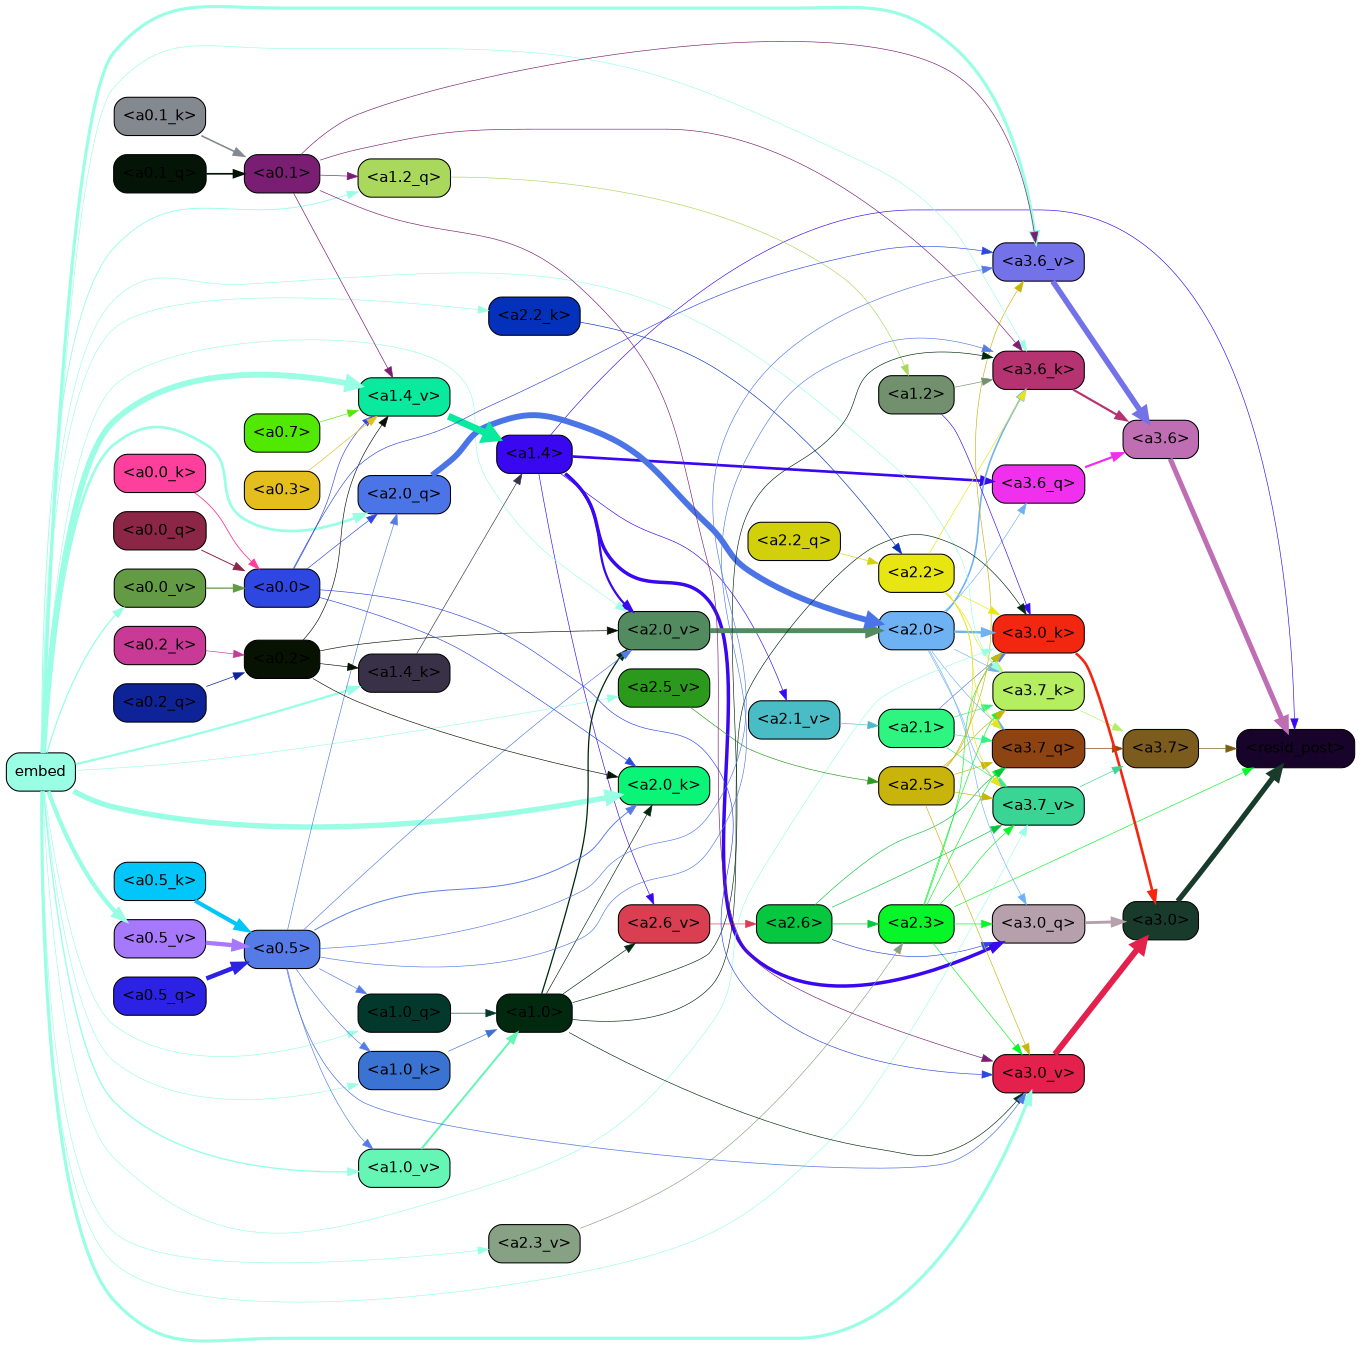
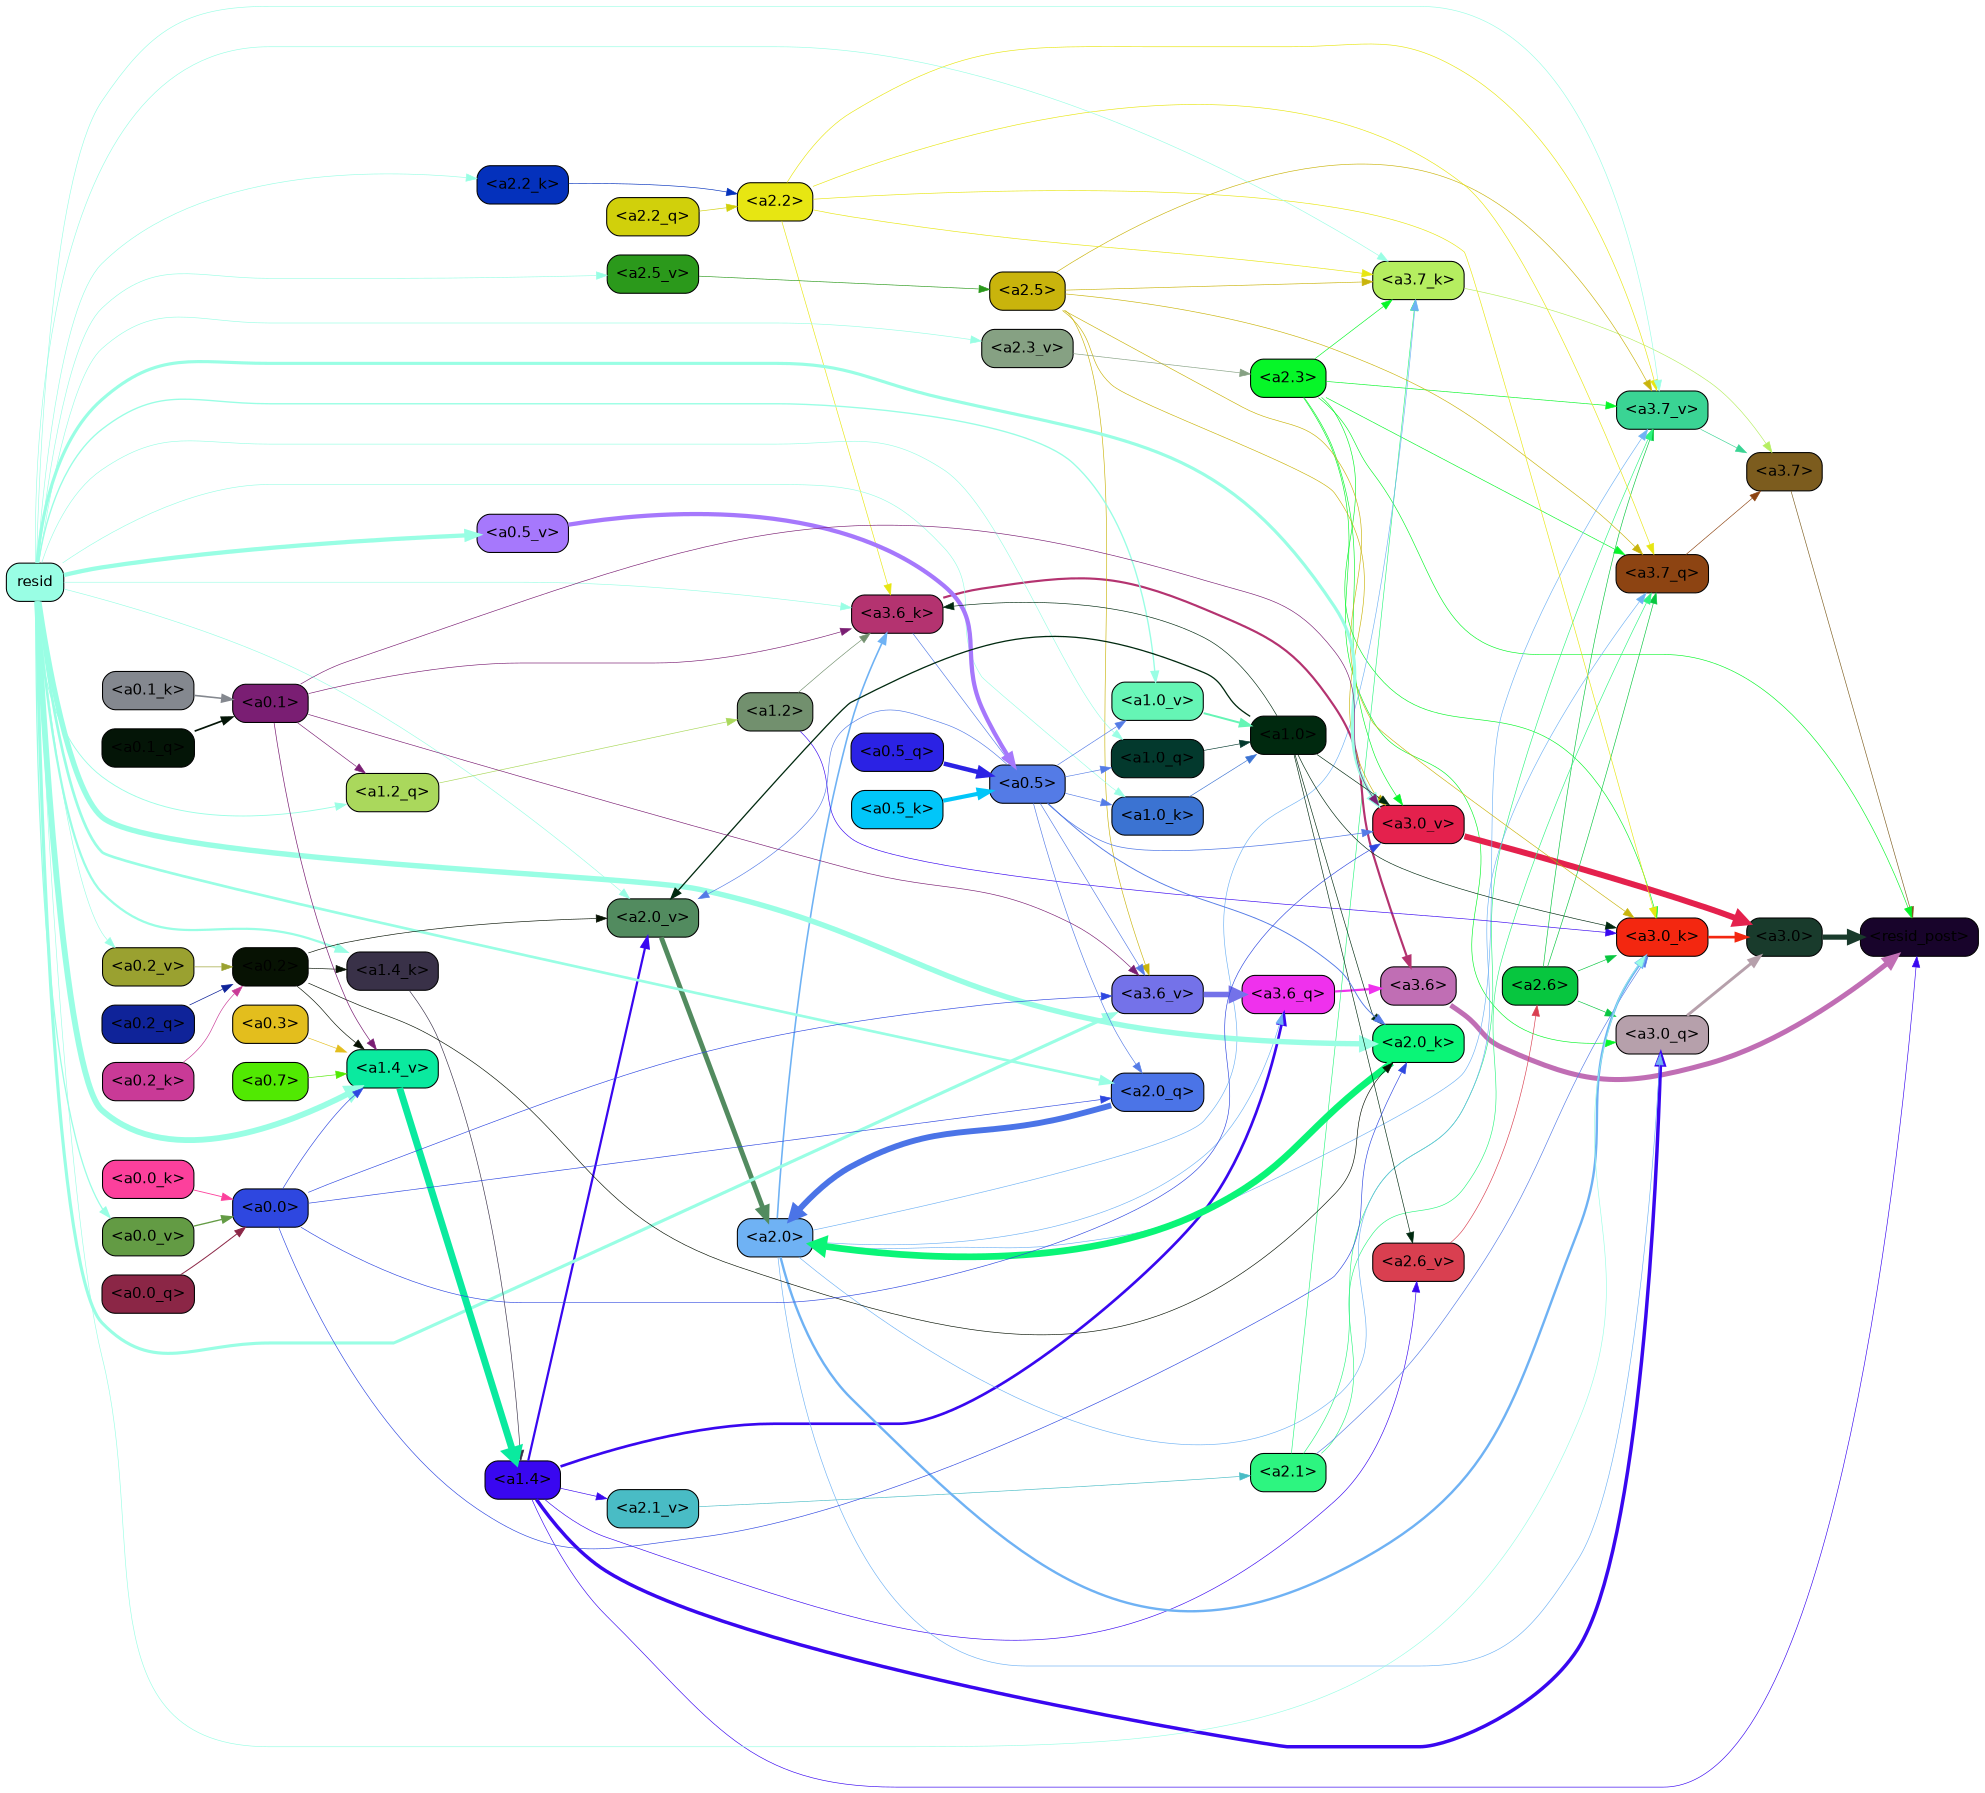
edge "<a3.6_v>" -> "<a3.6>": now "<a3.6_v>" -> "<a3.6_q>"
node "embed": label "embed" -> "resid"
edge "<a0.5>" -> "<a3.6_k>": reversed
edge "<a2.6>" -> "<a2.3>": now "<a2.6>" -> "<a3.0_k>"
edge "<a2.6>" -> "<a3.0_q>": color #2e47e0 -> #07c63f
node "<a0.2_v>": added
edge "<a2.0_k>" -> "<a2.0>": added
